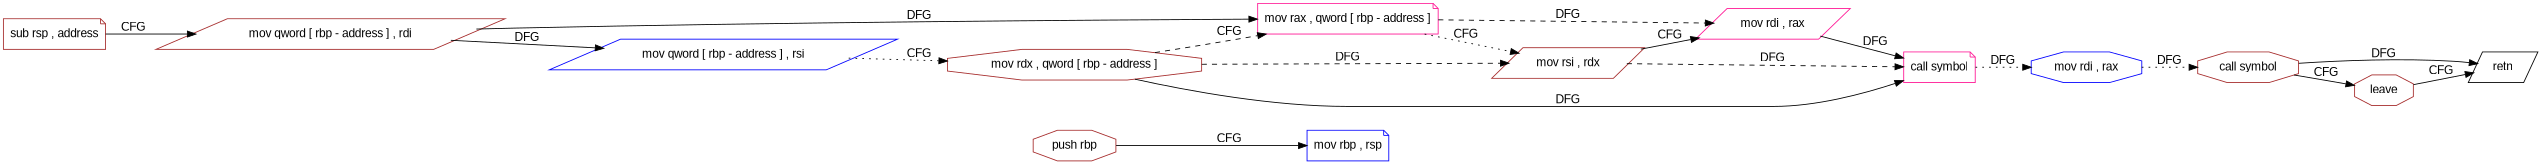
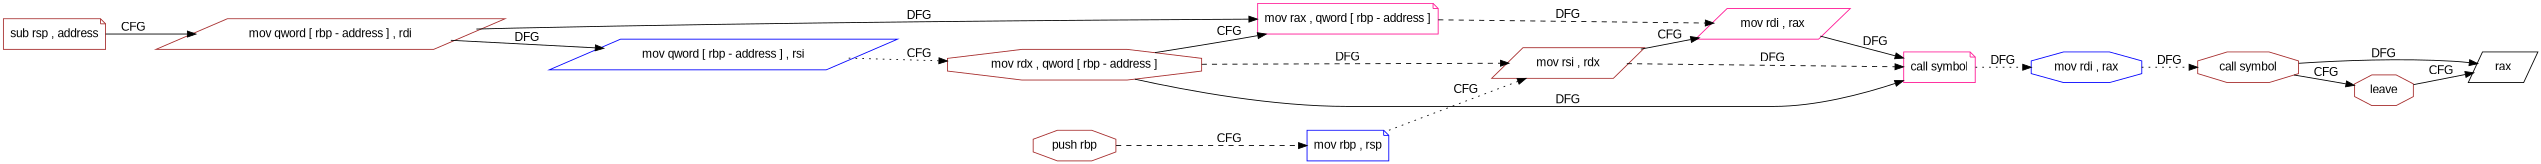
edge "mov rax , qword [ rbp - address ]" -> "mov rsi , rdx": now "mov rbp , rsp" -> "mov rsi , rdx"
edge "mov rdx , qword [ rbp - address ]" -> "mov rax , qword [ rbp - address ]": style dashed -> solid
node "retn": label "retn" -> "rax"
edge "push rbp" -> "mov rbp , rsp": style solid -> dashed
